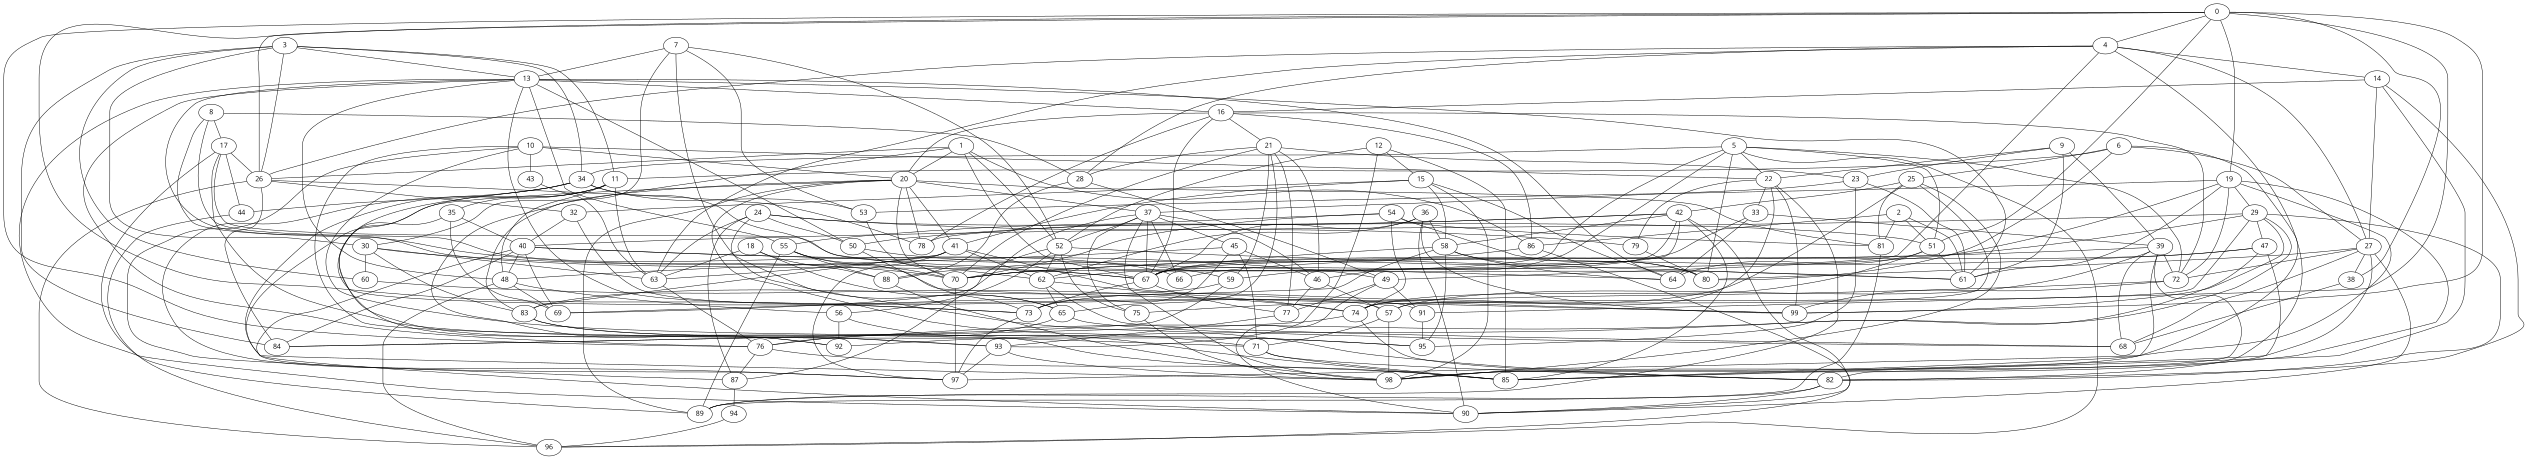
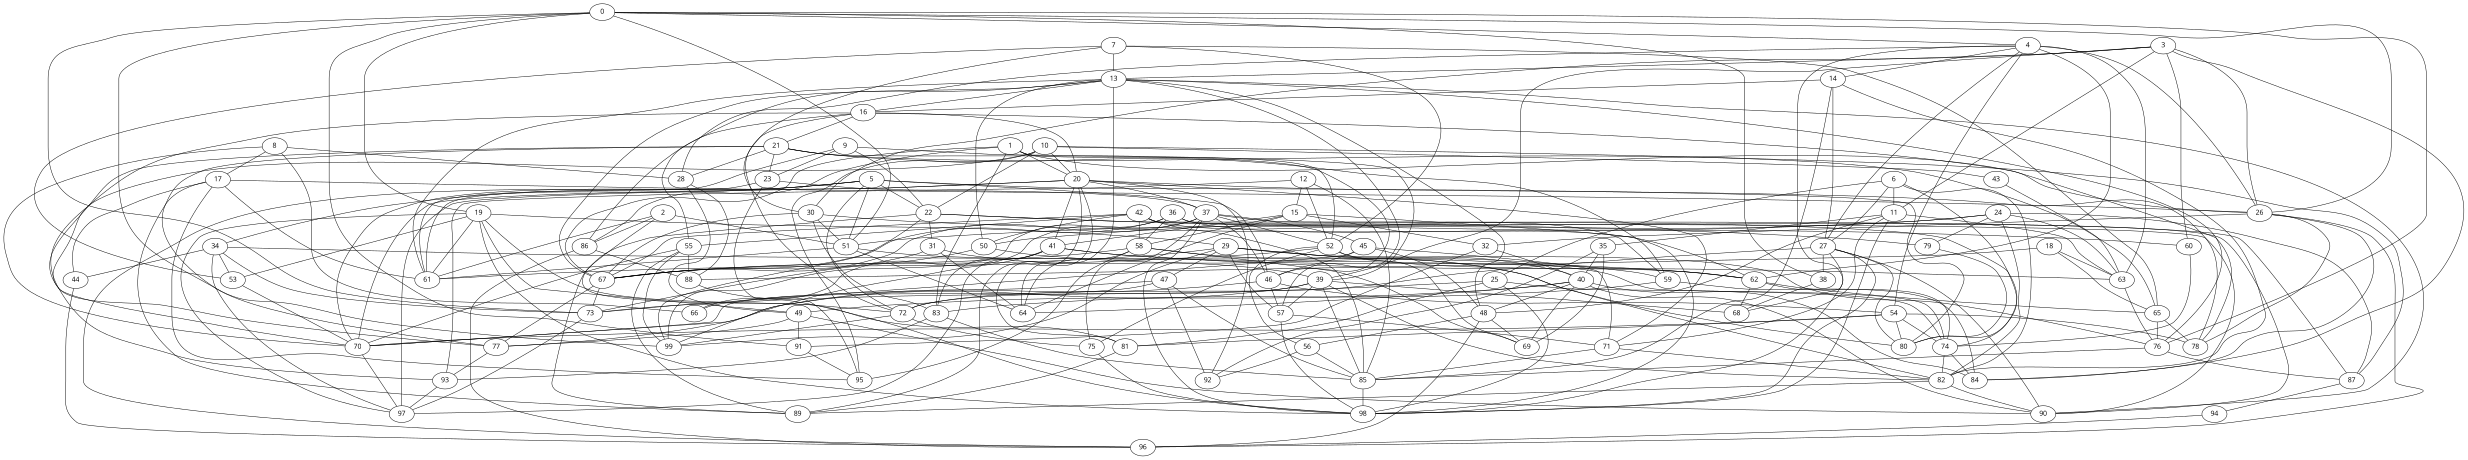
edge "3" -- "34": now "3" -- "39"
edge "4" -- "54": added
edge "16" -- "67": now "16" -- "77"
edge "25" -- "42": removed
node "33": label "33" -> "31"
edge "30" -- "63": now "30" -- "51"
edge "46" -- "54": added
edge "65" -- "68": now "65" -- "78"
edge "93" -- "98": now "85" -- "98"
